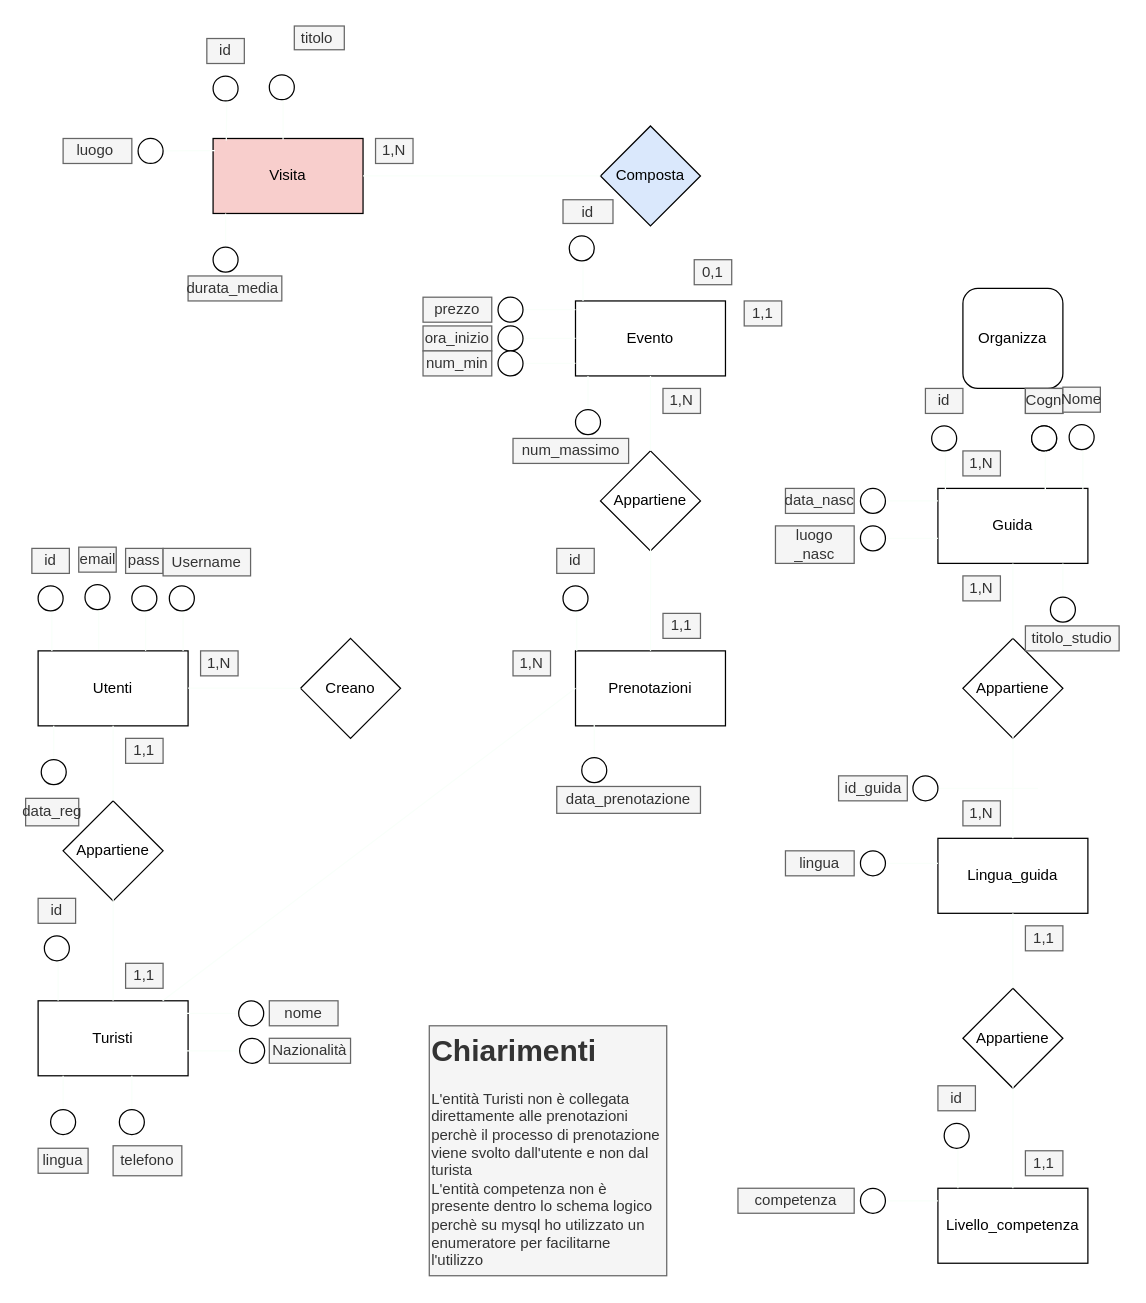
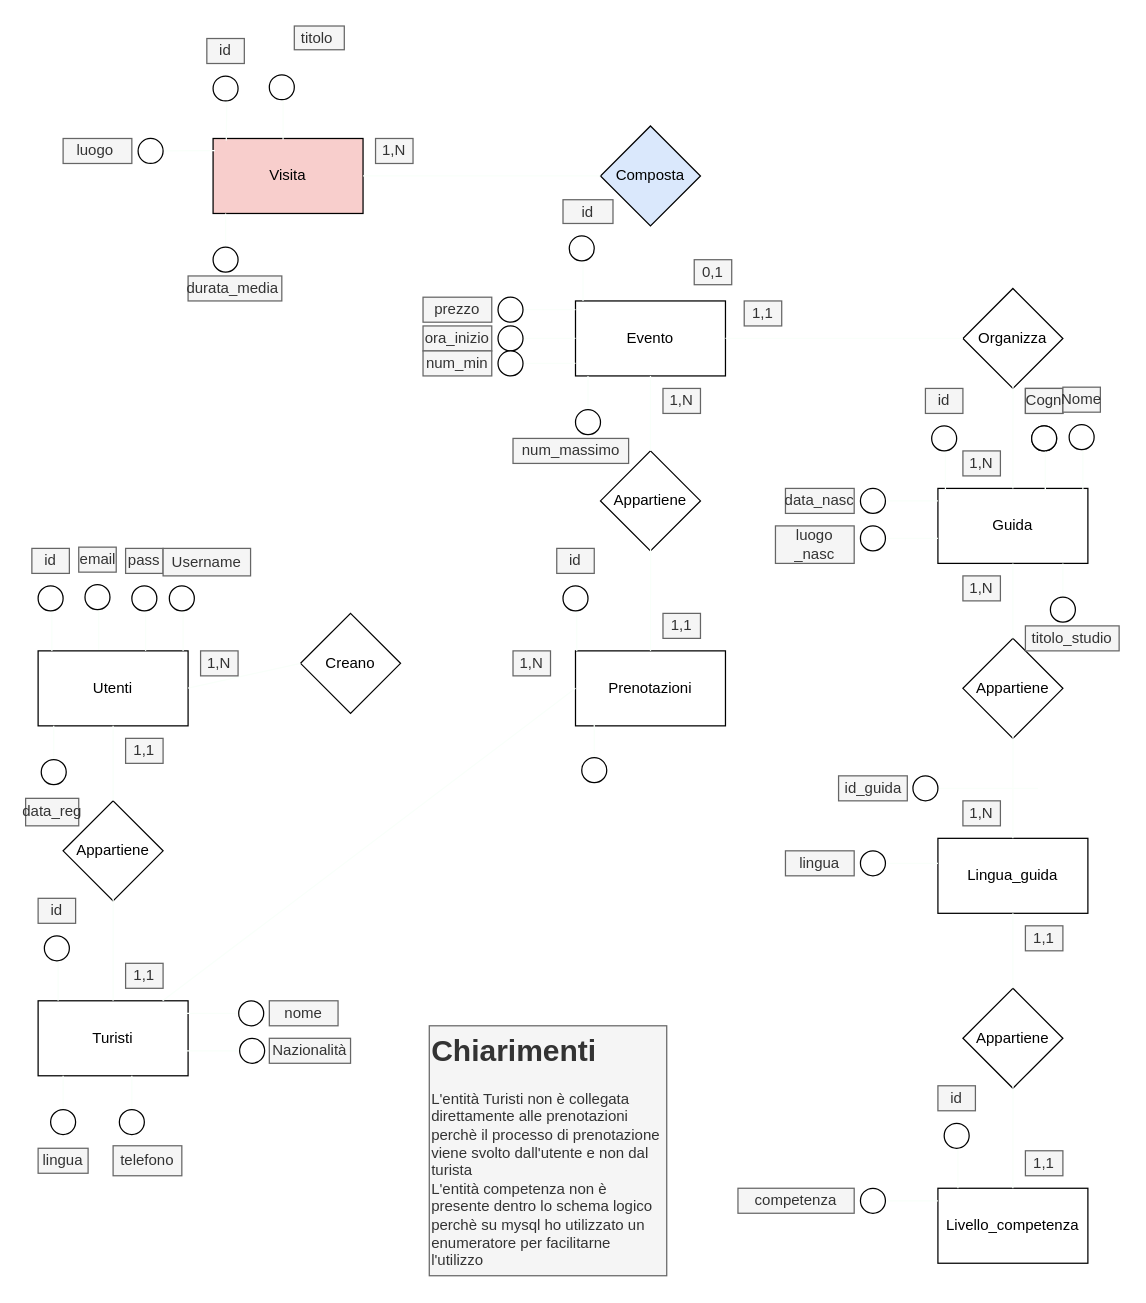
edge "Evento" -- "Organizza": added
node "Organizza": shape rounded rectangle -> diamond
edge "Organizza" -- "Guida": added
node "Creano": moved (351, 688) -> (351, 663)
node "data_prenotazione": removed
